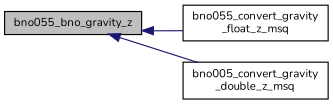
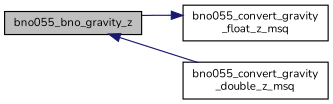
edge "bno055_convert_gravity _float_z_msq" -> "bno055_bno_gravity_z": reversed
node "bno005_convert_gravity _double_z_msq": label "bno005_convert_gravity _double_z_msq" -> "bno055_convert_gravity _double_z_msq"
